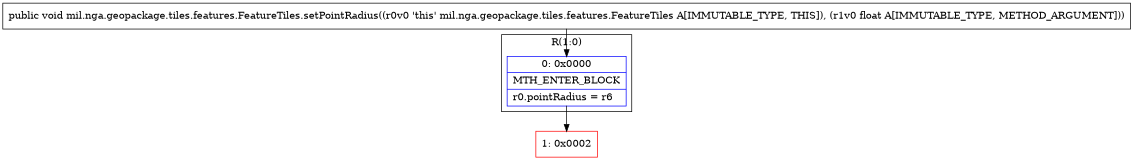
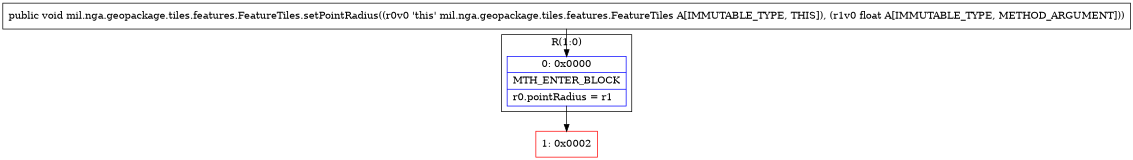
node "0: 0x0000": text "r0.pointRadius = r6" -> "r0.pointRadius = r1"
